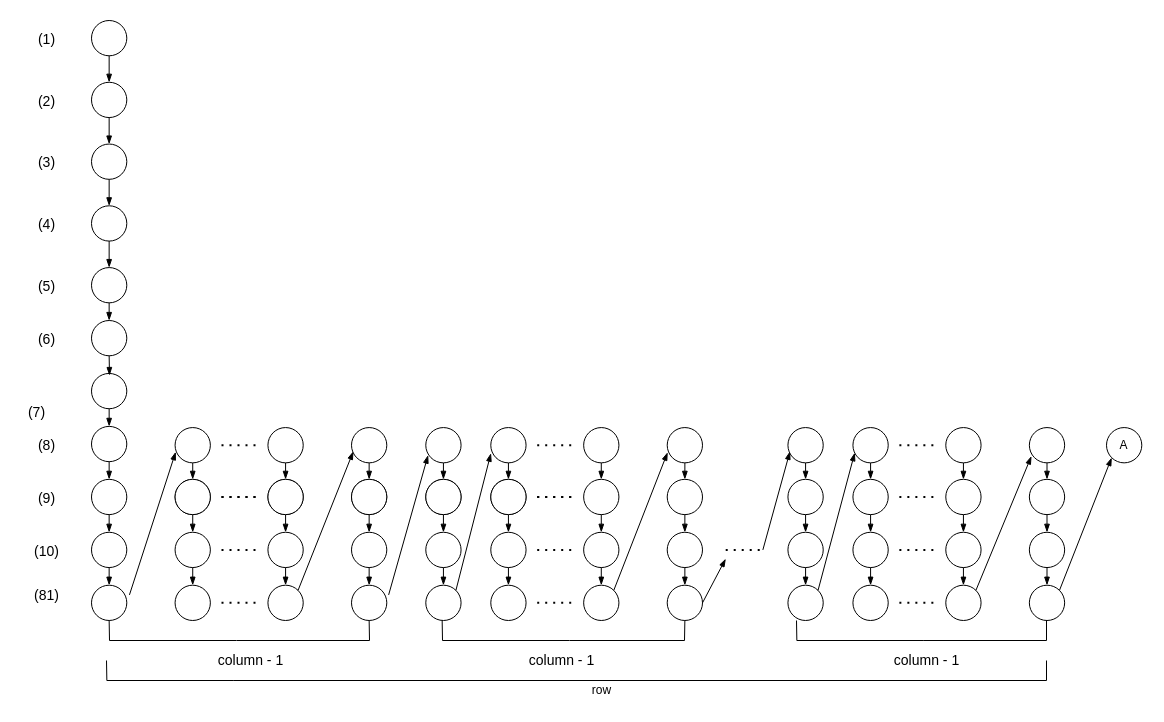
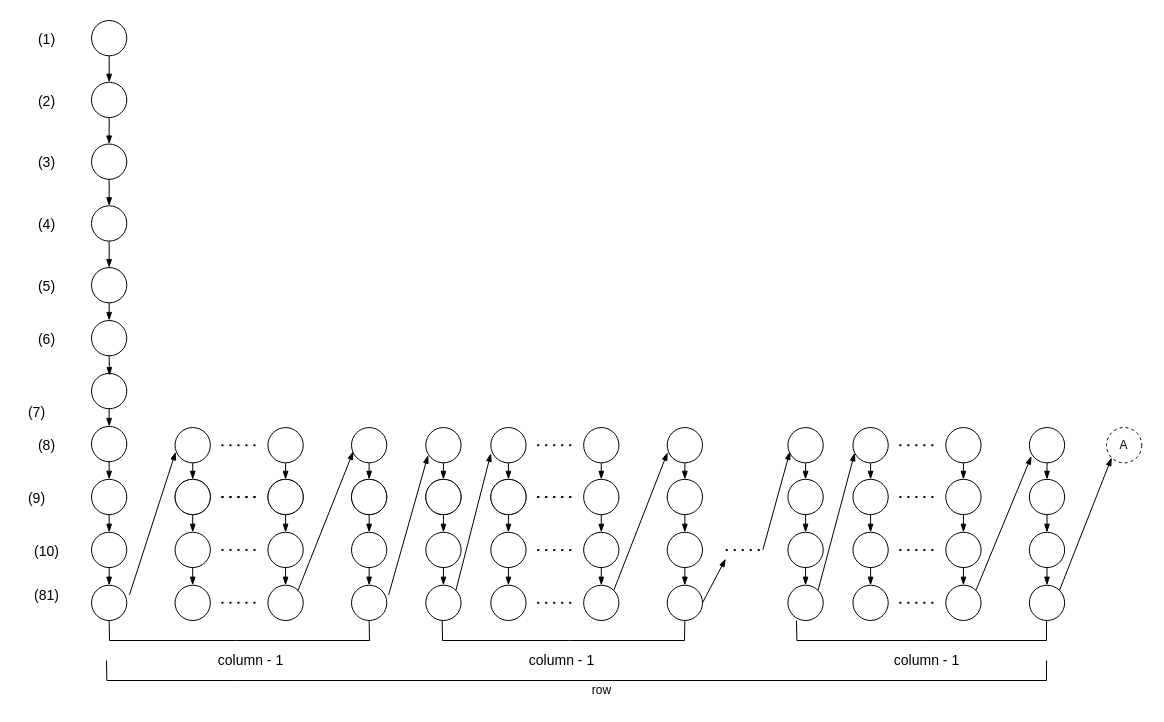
node "А": style solid -> dashed
node "(9)": moved (46, 498) -> (36, 498)
